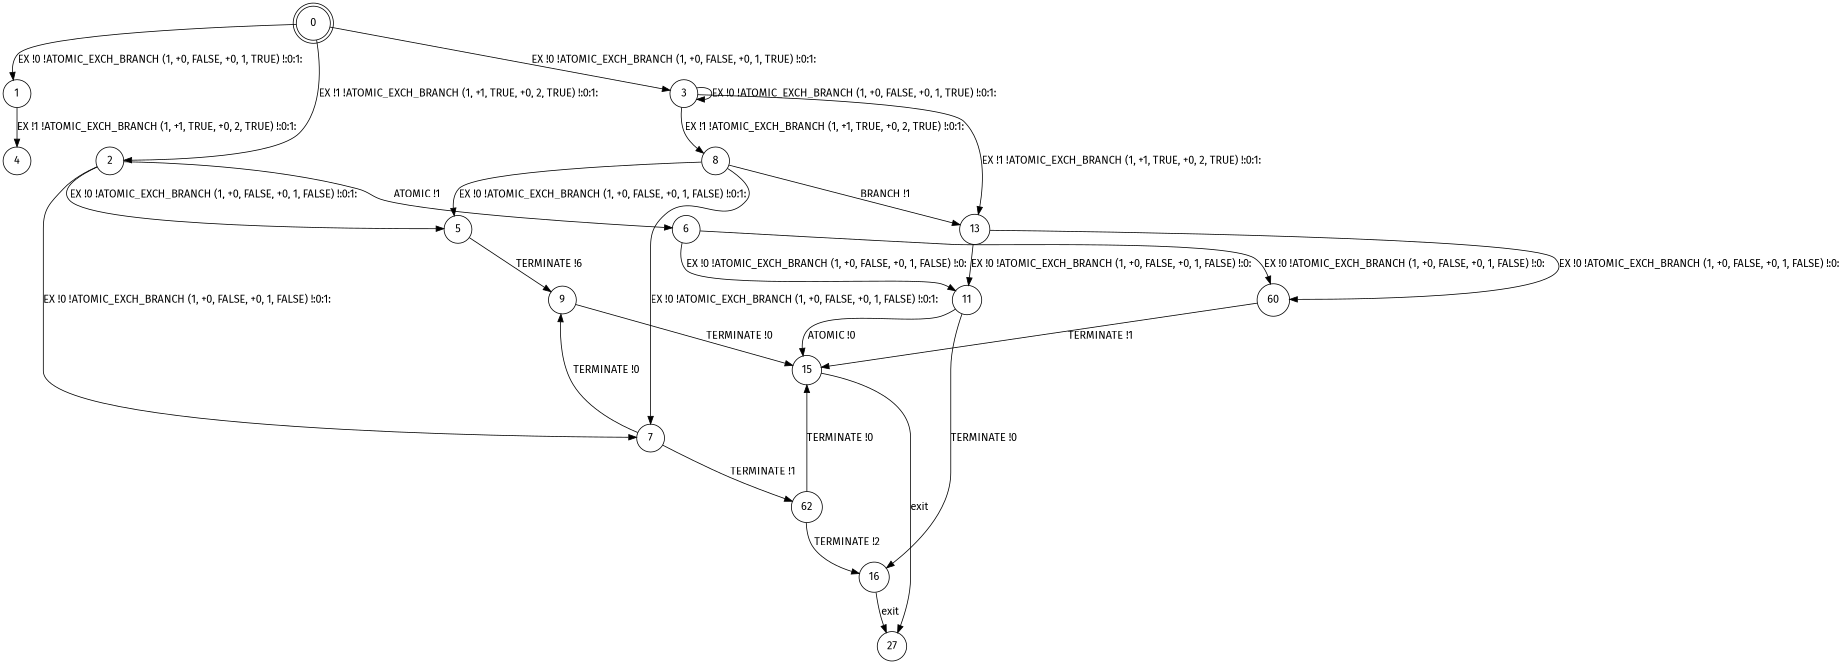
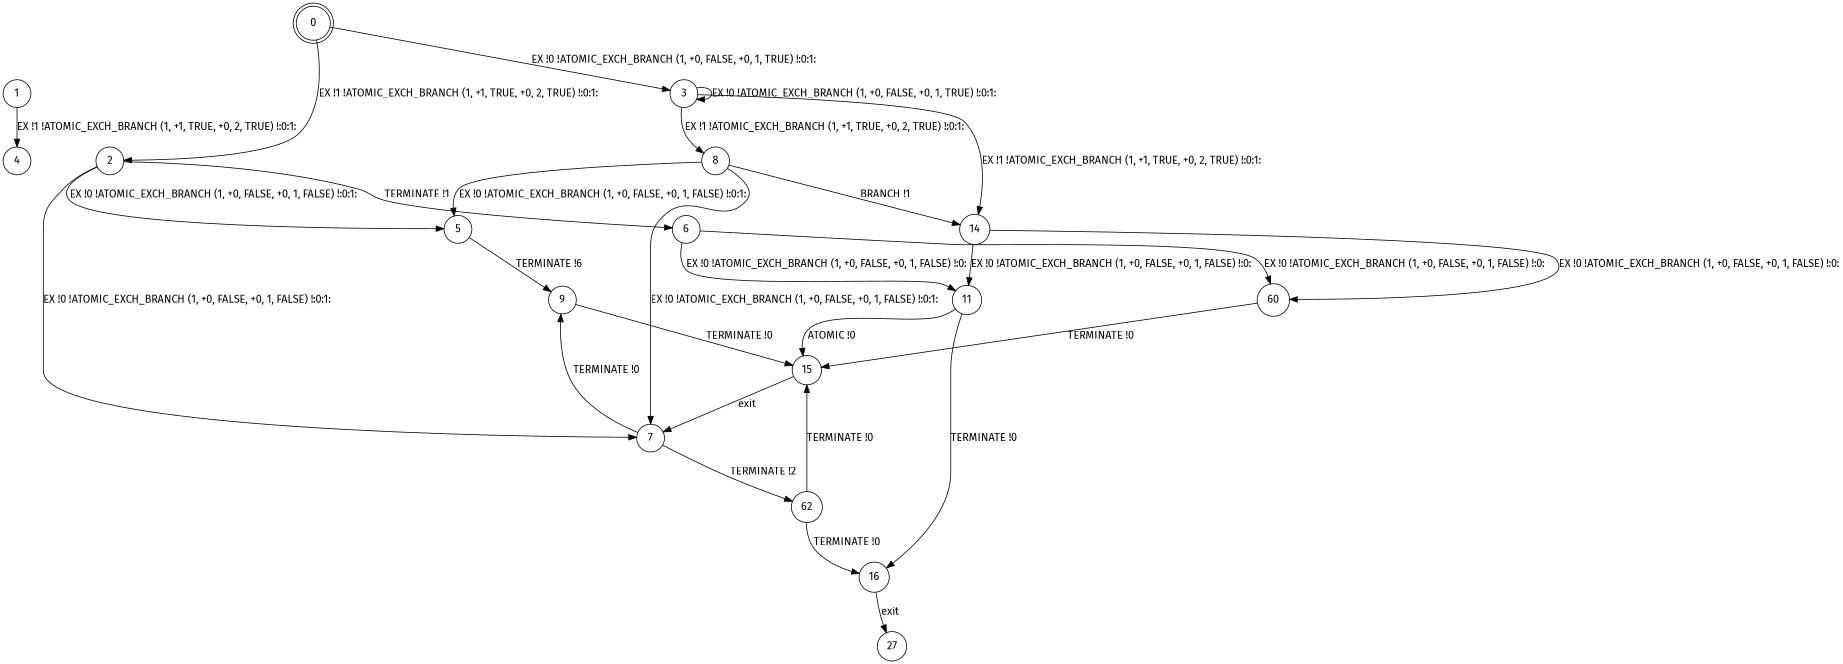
edge "0" -> "1": removed, label "EX !0 !ATOMIC_EXCH_BRANCH (1, +0, FALSE, +0, 1, TRUE) !:0:1:"
edge "2" -> "6": label "ATOMIC !1" -> "TERMINATE !1"
node "13": label "13" -> "14"
edge "60" -> "15": label "TERMINATE !1" -> "TERMINATE !0"
edge "7" -> "62": label "TERMINATE !1" -> "TERMINATE !2"
edge "15" -> "27": now "15" -> "7"
edge "62" -> "16": label "TERMINATE !2" -> "TERMINATE !0"
